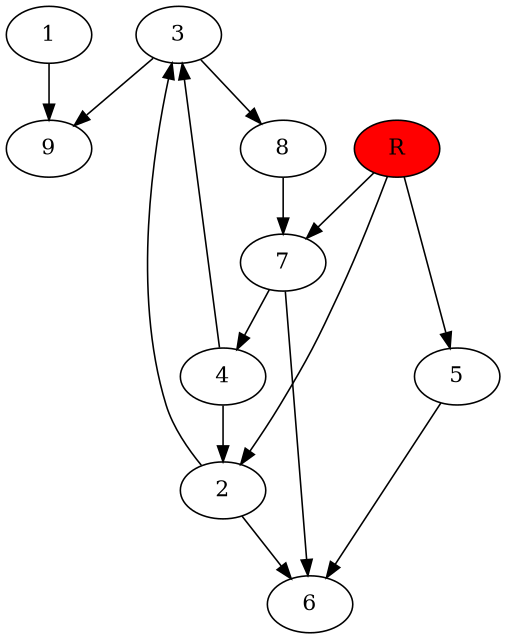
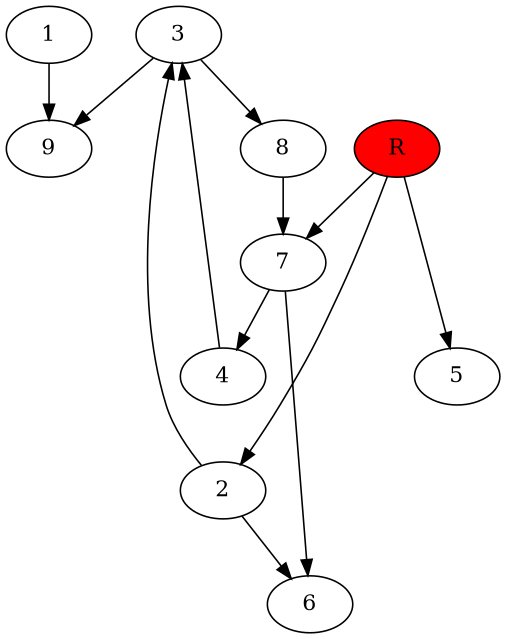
edge "4" -> "2": removed
edge "5" -> "6": removed
